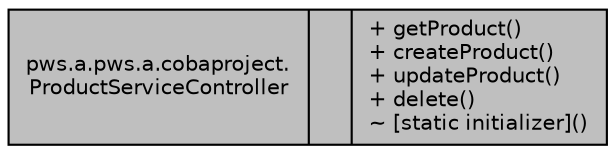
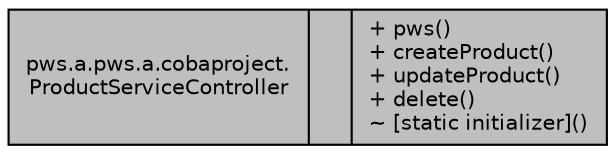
node "pws.a.pws.a.cobaproject.": text "+ getProduct()" -> "+ pws()"
